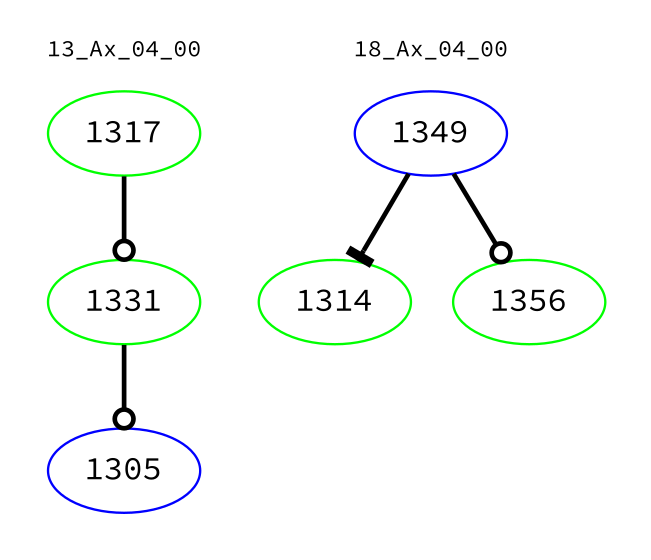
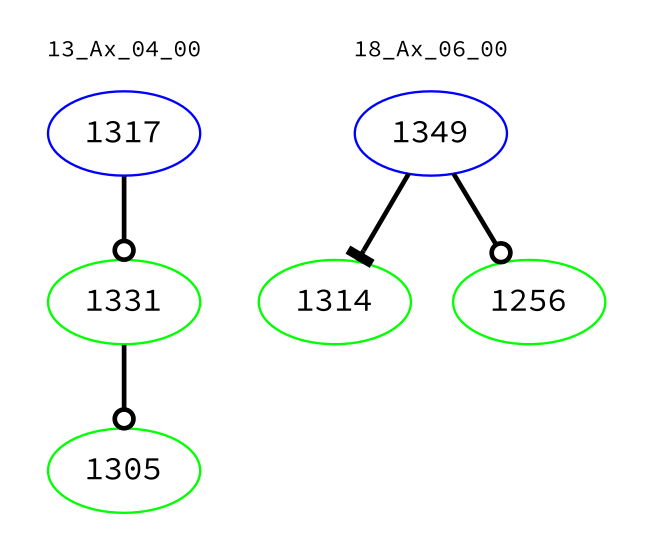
cluster "18_Ax_04_00": label "18_Ax_04_00" -> "18_Ax_06_00"
node "1317": color green -> blue
node "1356": label "1356" -> "1256"
node "1305": color blue -> green
